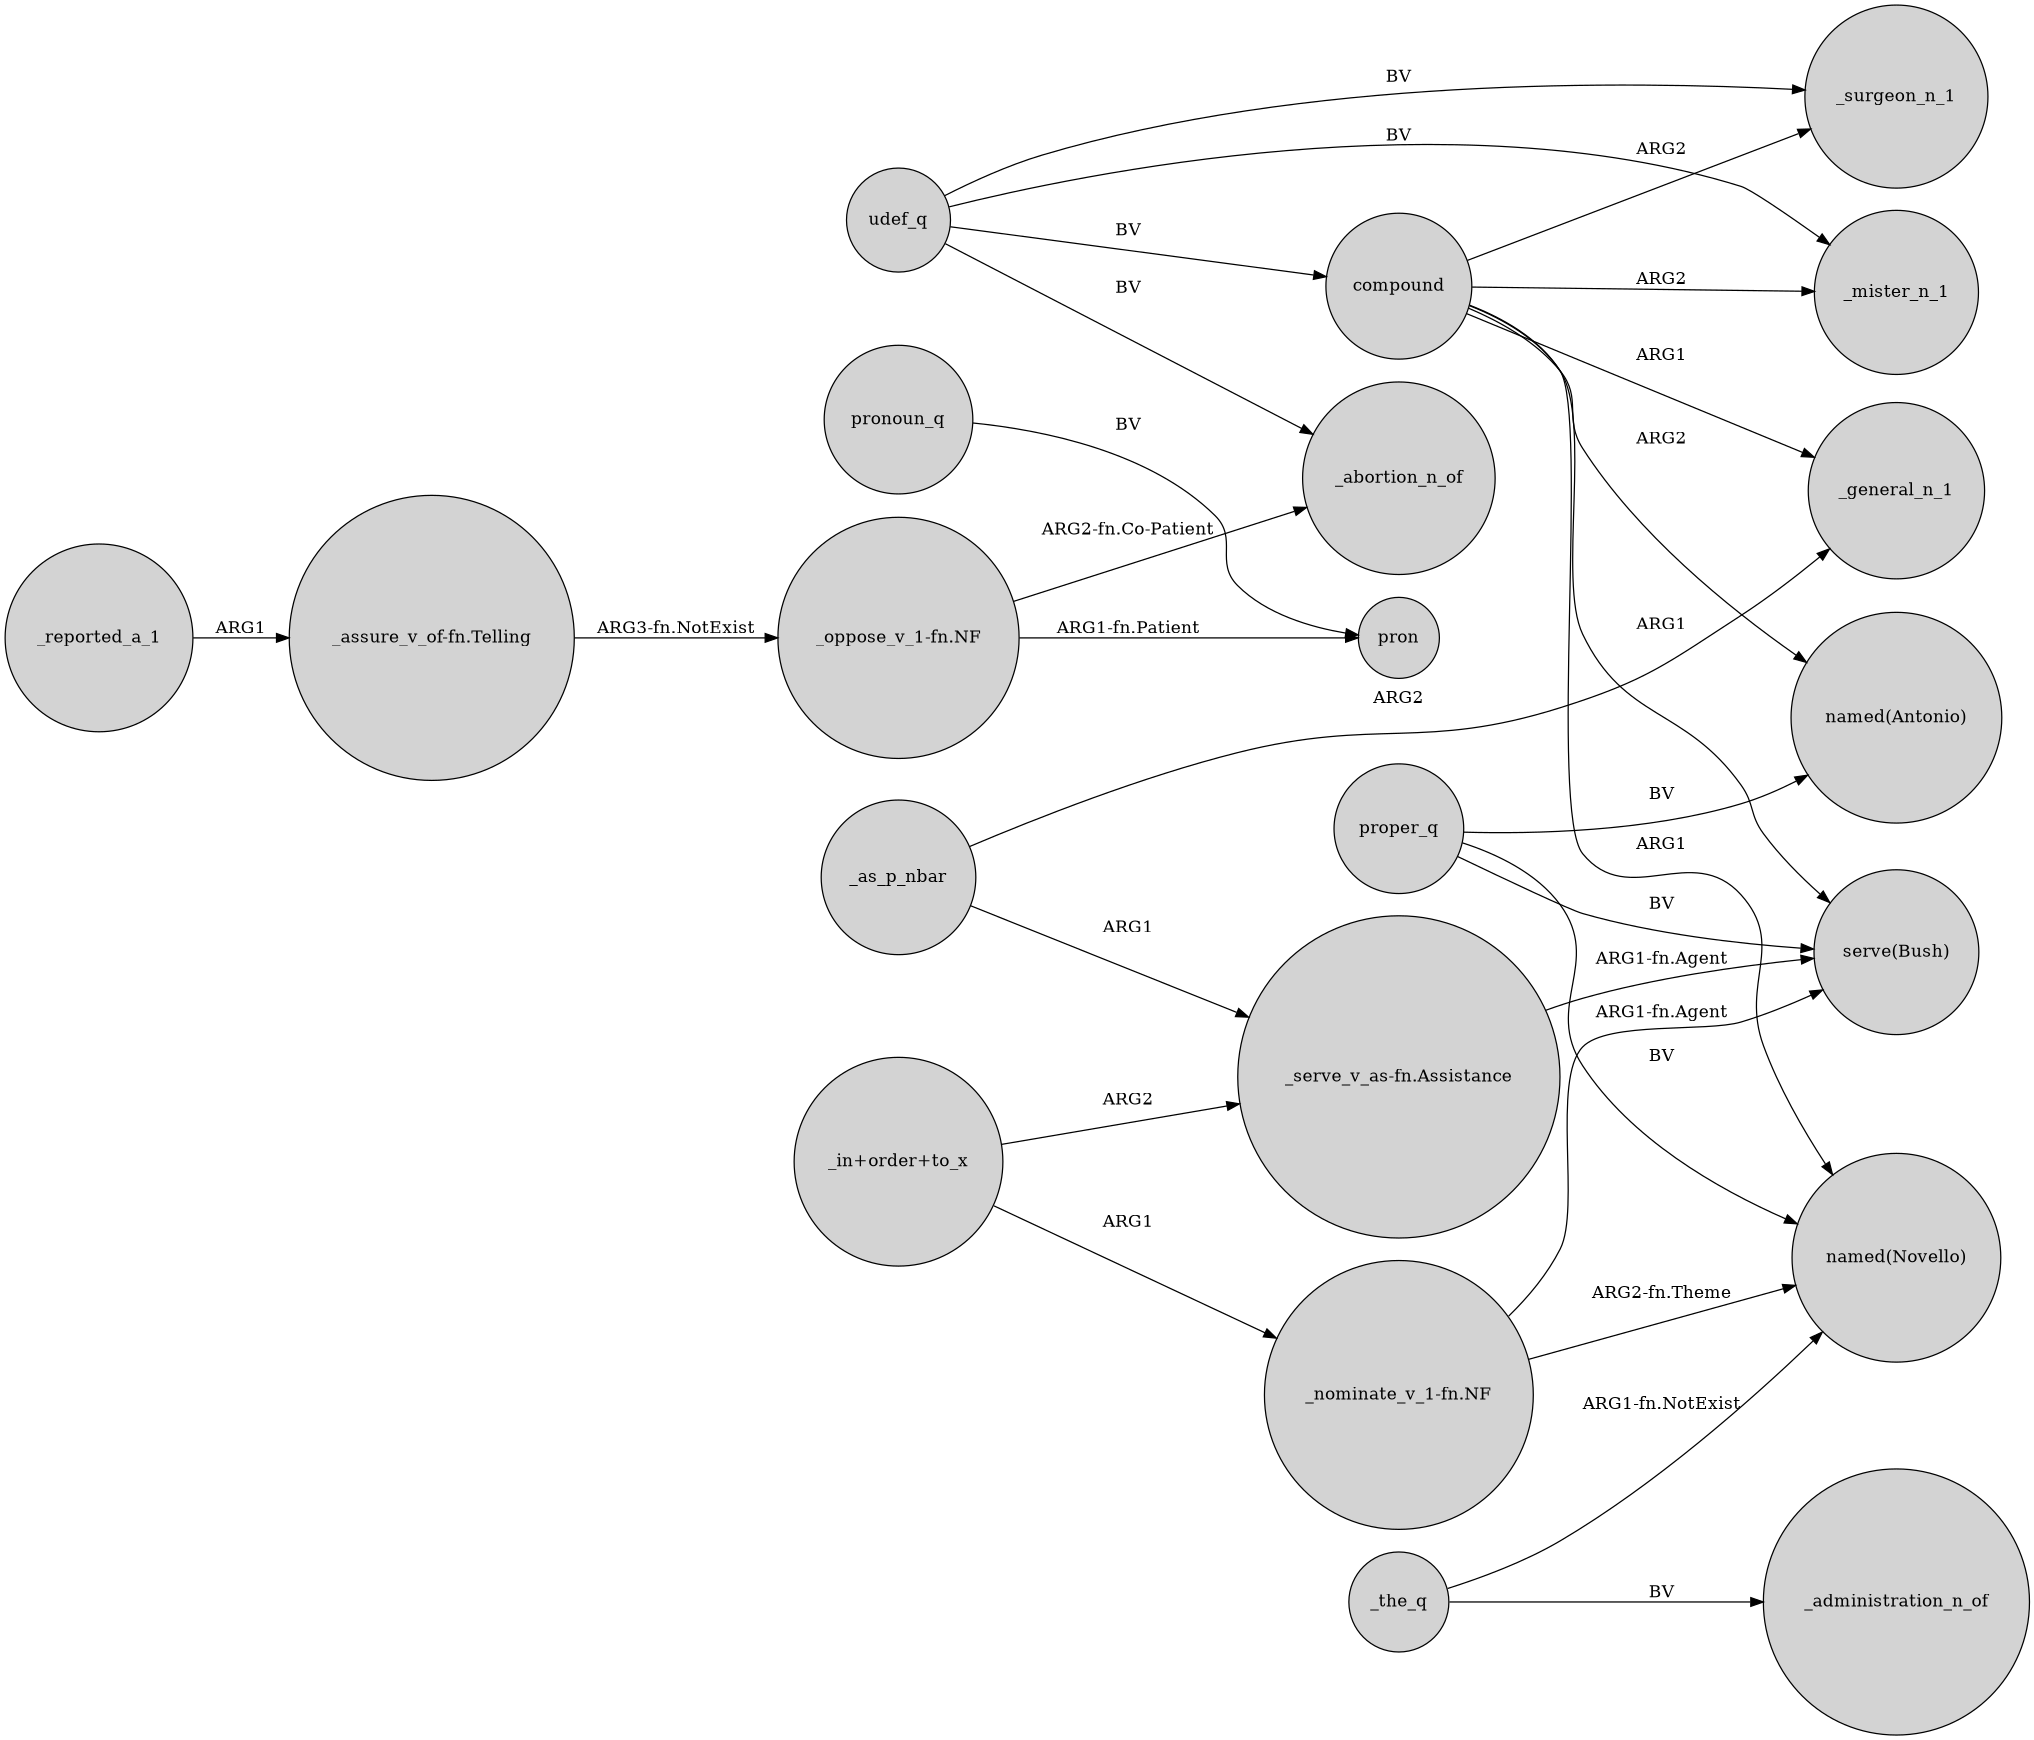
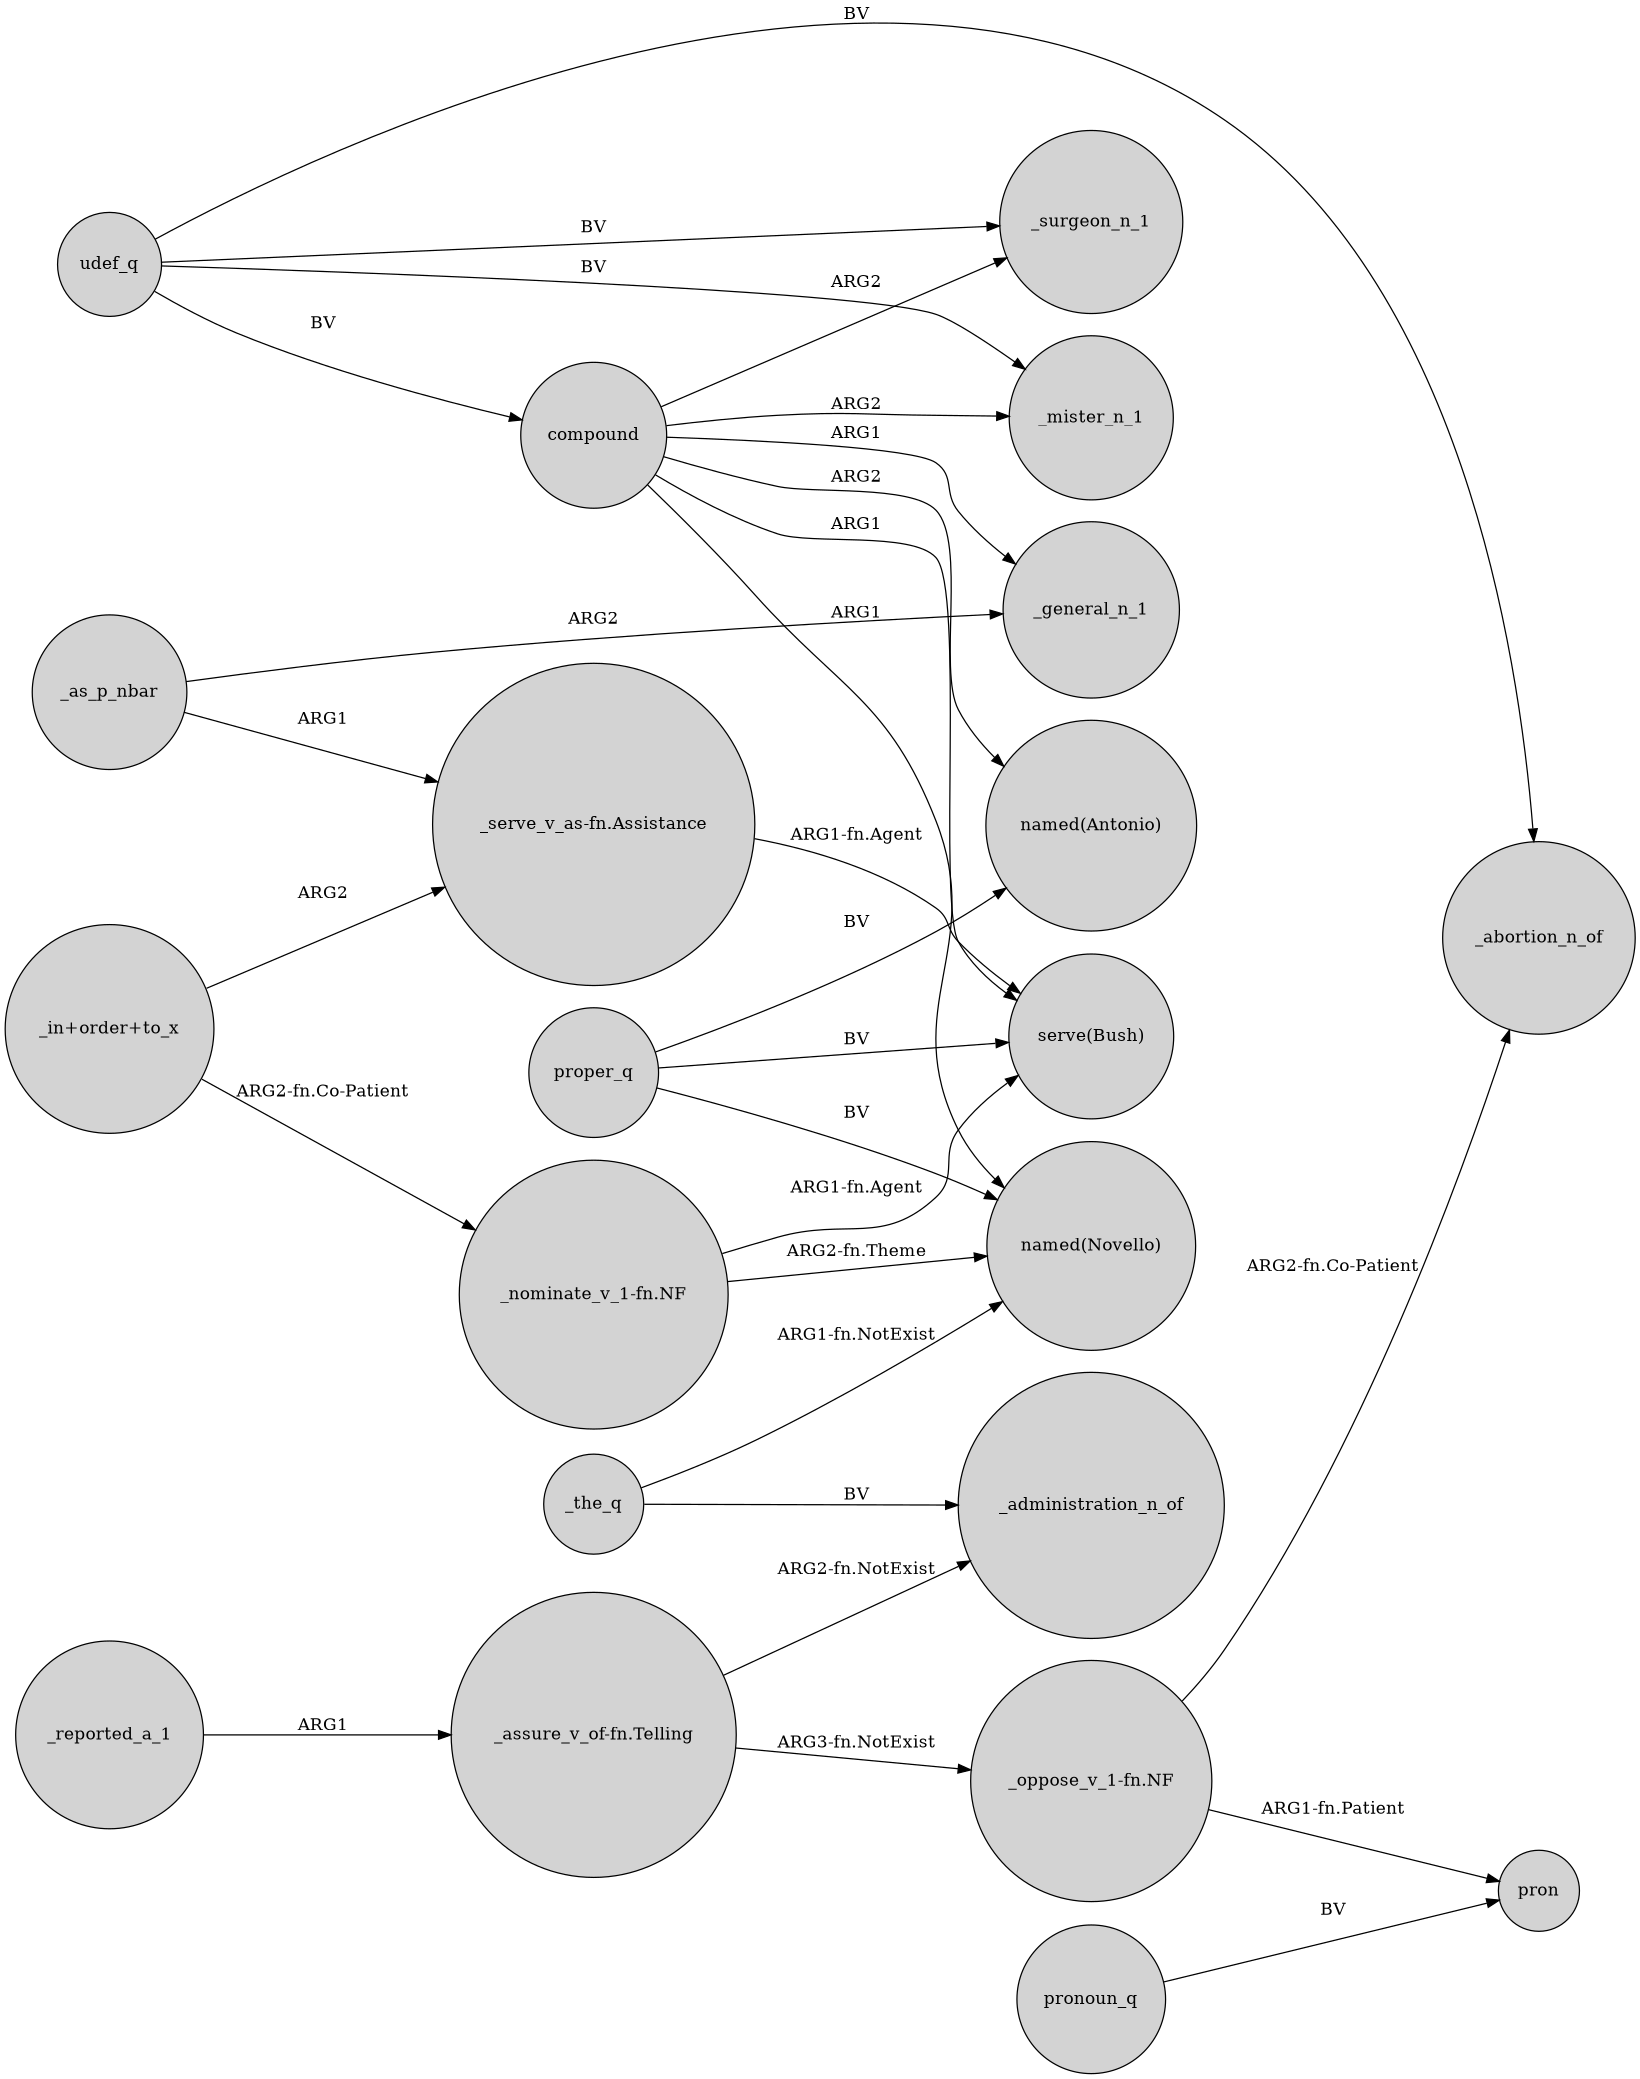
edge "_in+order+to_x" -> "_nominate_v_1-fn.NF": label "ARG1" -> "ARG2-fn.Co-Patient"
edge "_assure_v_of-fn.Telling" -> "_administration_n_of": added, label "ARG2-fn.NotExist"
